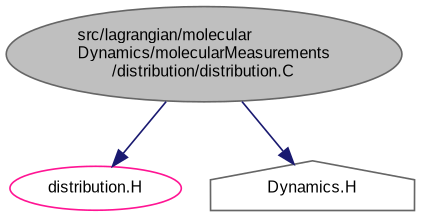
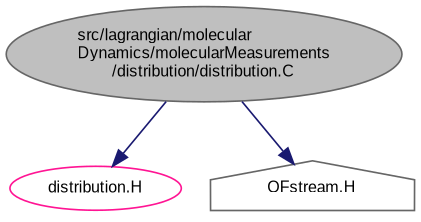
node "Dynamics.H": label "Dynamics.H" -> "OFstream.H"
